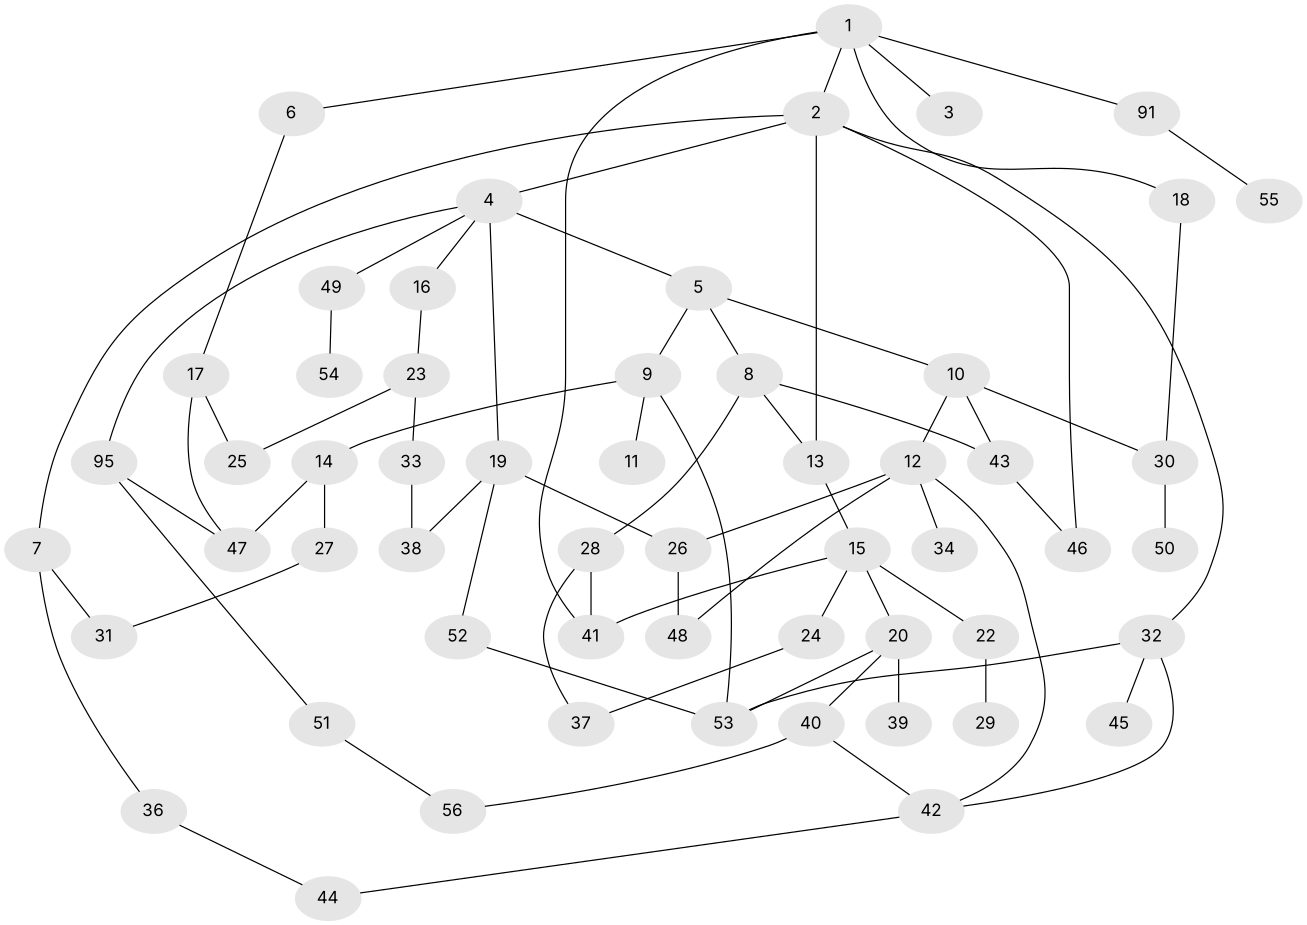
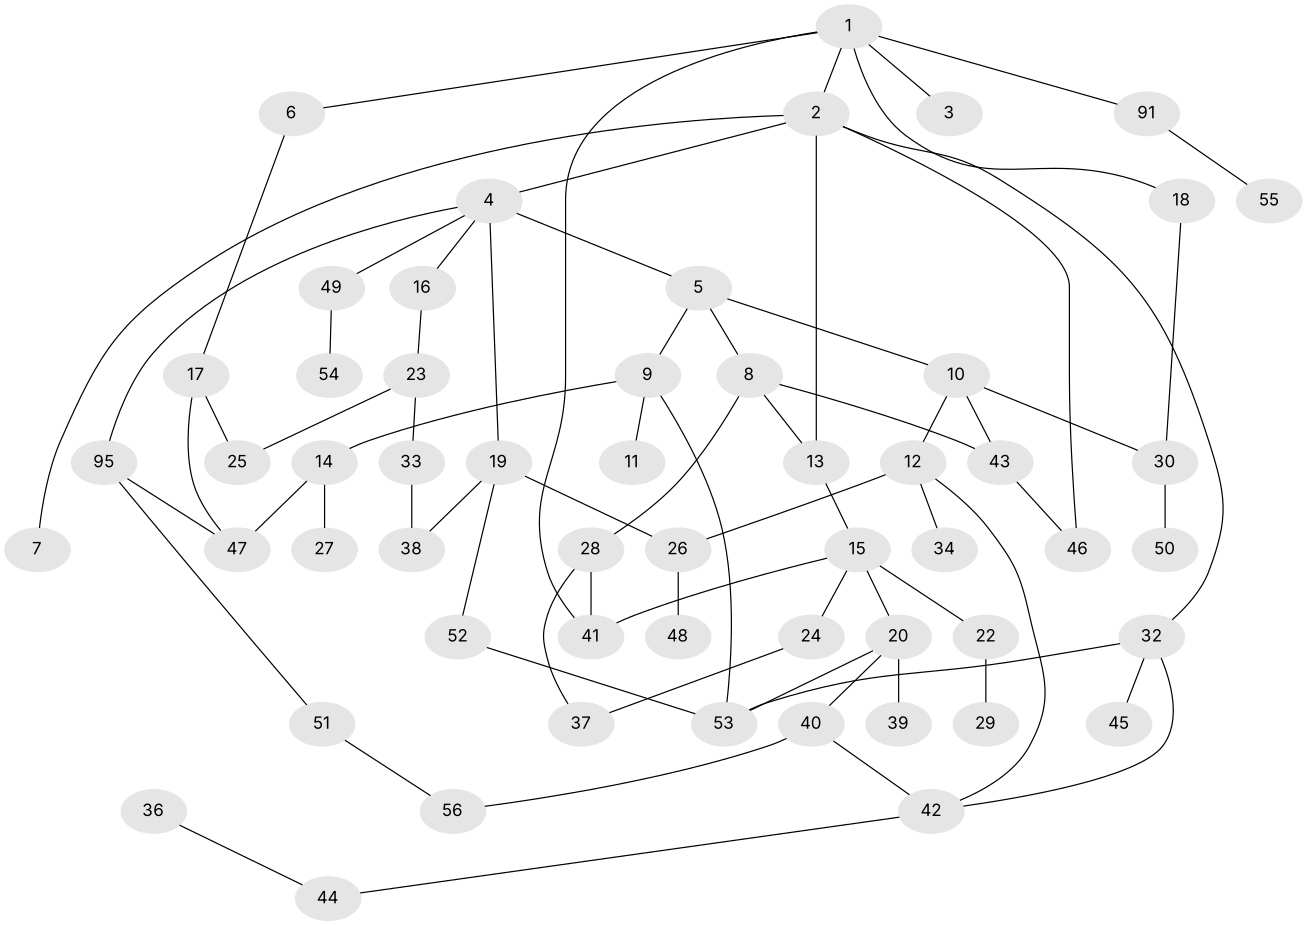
edge "12" -- "48": removed
node "31": removed
edge "7" -- "36": removed
